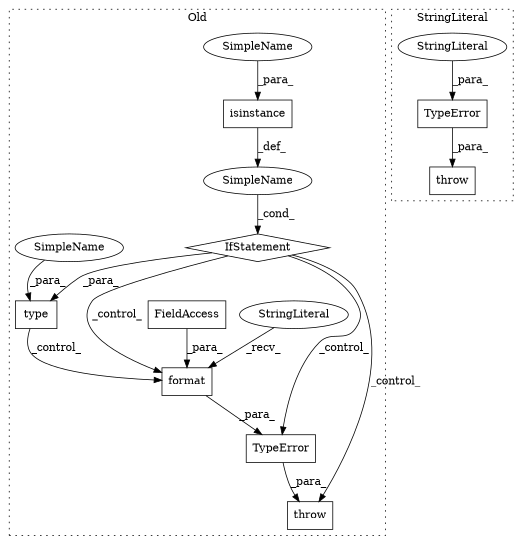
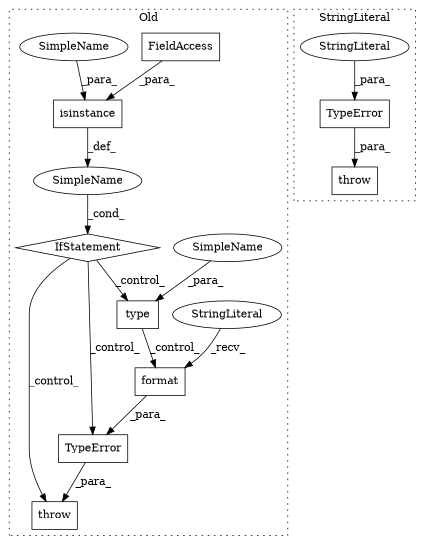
edge "IfStatement" -> "type": label "_para_" -> "_control_"
edge "IfStatement" -> "format": removed, label "_control_"
edge "FieldAccess" -> "format": now "FieldAccess" -> "isinstance"
